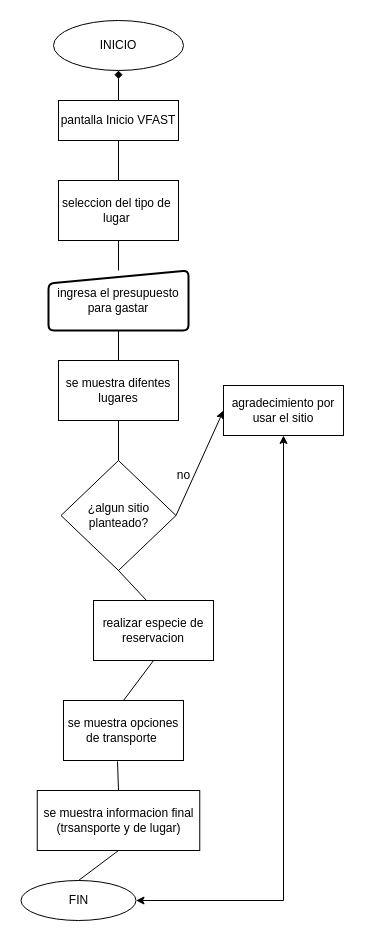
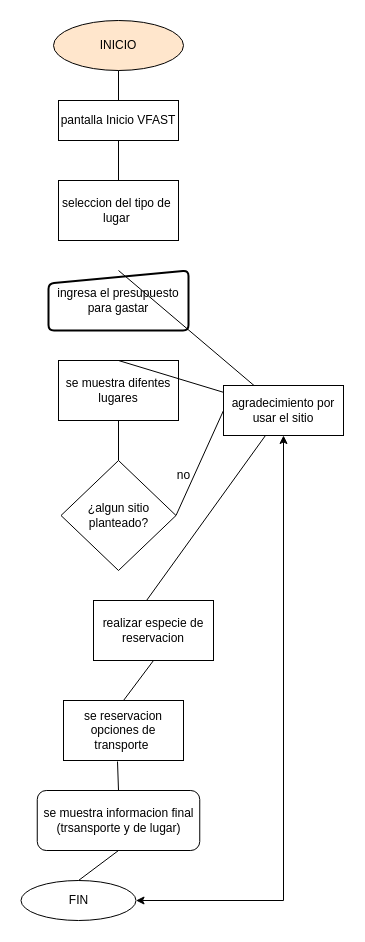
node "INICIO": fillcolor #ffffff -> #ffe6cc
edge "pantalla Inicio VFAST" -> "INICIO": arrowhead diamond -> none
edge "seleccion del tipo de lugar" -- "ingresa el presupuesto para gastar": now "agradecimiento por usar el sitio" -- "ingresa el presupuesto para gastar"
edge "ingresa el presupuesto para gastar" -- "se muestra difentes lugares": now "agradecimiento por usar el sitio" -- "se muestra difentes lugares"
edge "¿algun sitio planteado?" -> "agradecimiento por usar el sitio": arrowhead classic -> none
edge "¿algun sitio planteado?" -- "realizar especie de reservacion": now "agradecimiento por usar el sitio" -- "realizar especie de reservacion"
node "se muestra opciones de transporte": label "se muestra opciones de transporte" -> "se reservacion opciones de transporte"
node "se muestra informacion final (trsansporte y de lugar)": shape rectangle -> rounded rectangle
